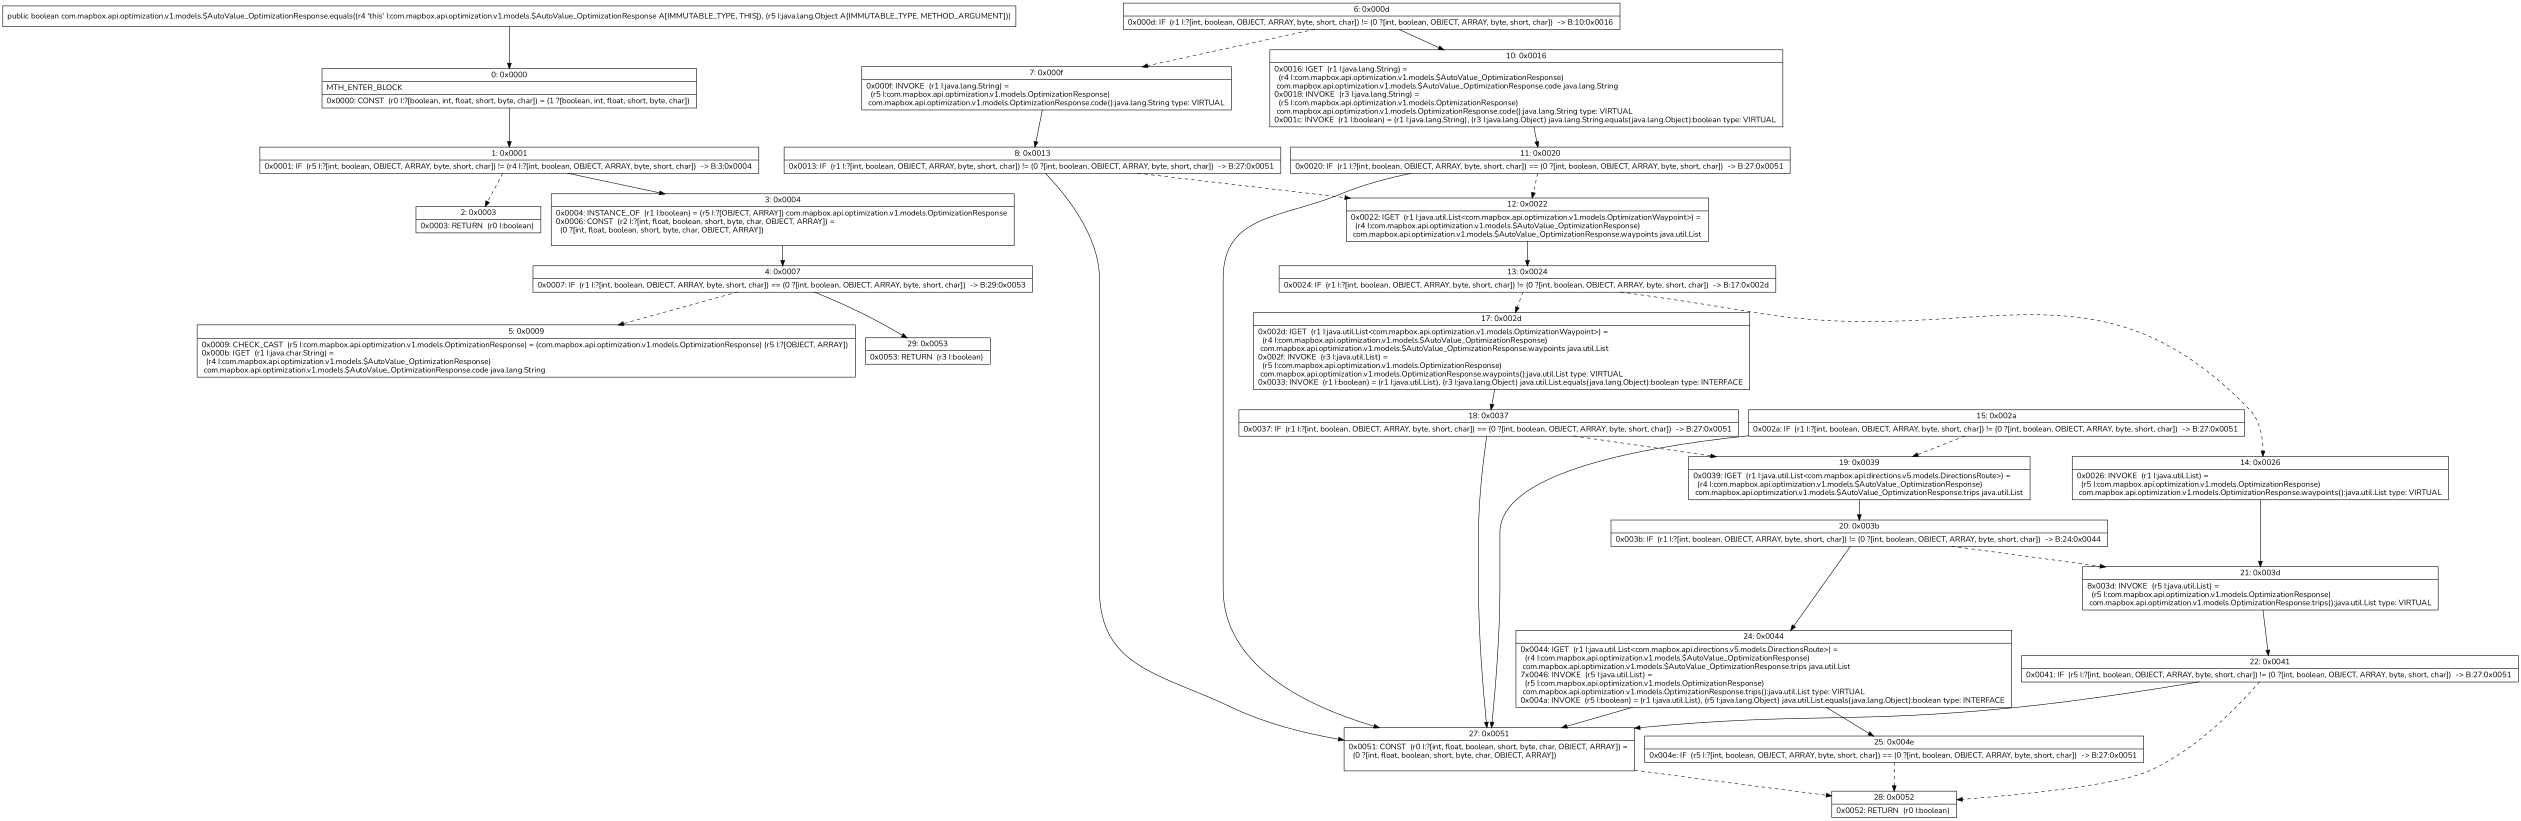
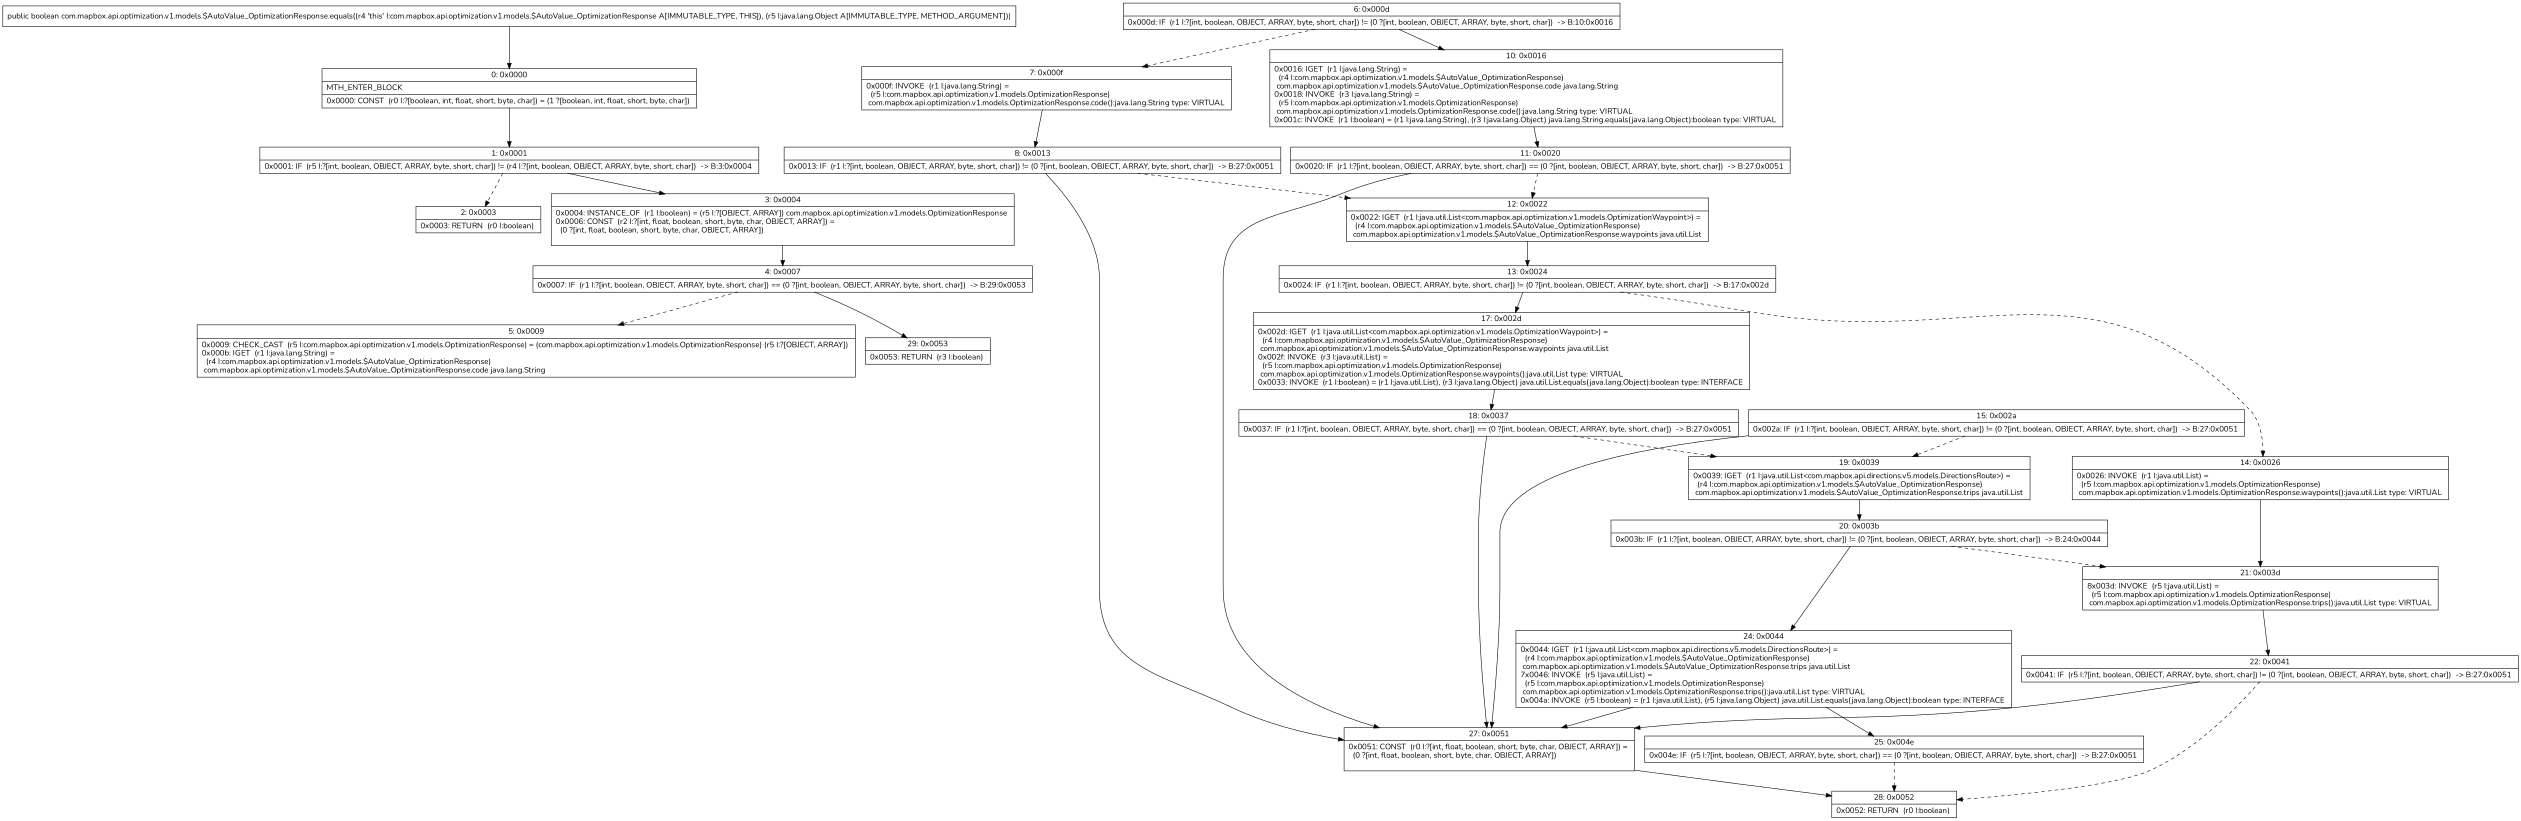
edge "13: 0x0024" -> "17: 0x002d": style dashed -> solid
node "5: 0x0009": text "0x000b: IGET  (r1 I:java.char.String) =" -> "0x000b: IGET  (r1 I:java.lang.String) ="
edge "27: 0x0051" -> "28: 0x0052": style dashed -> solid
